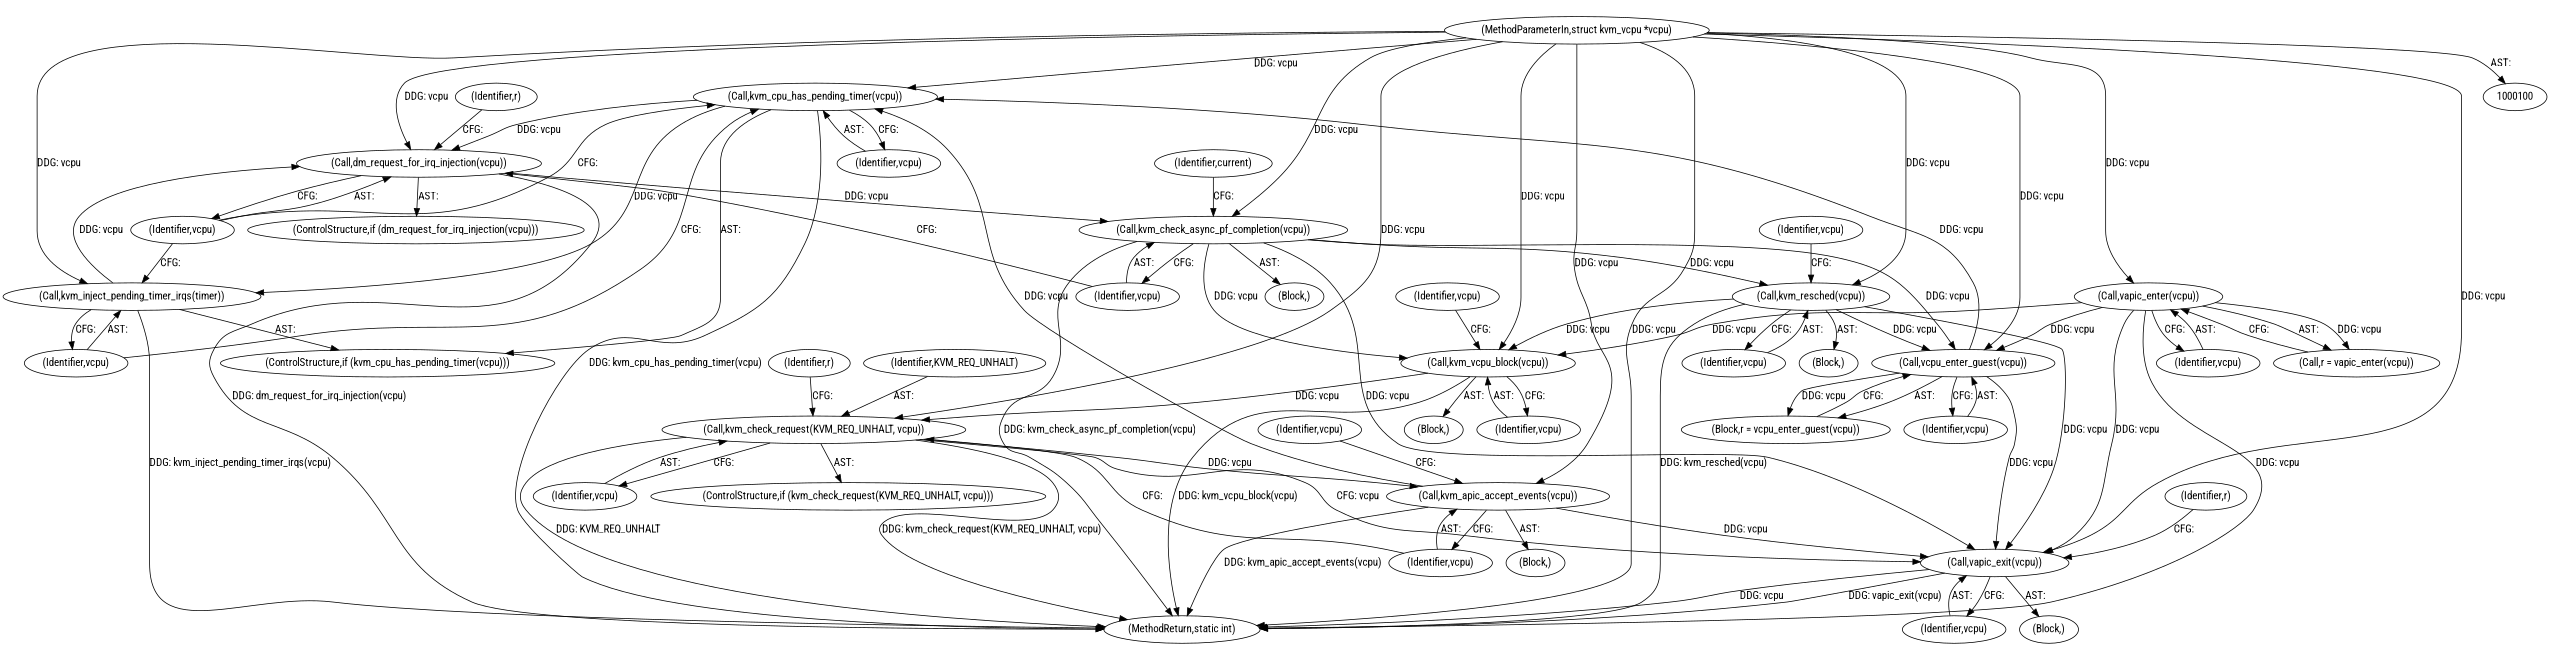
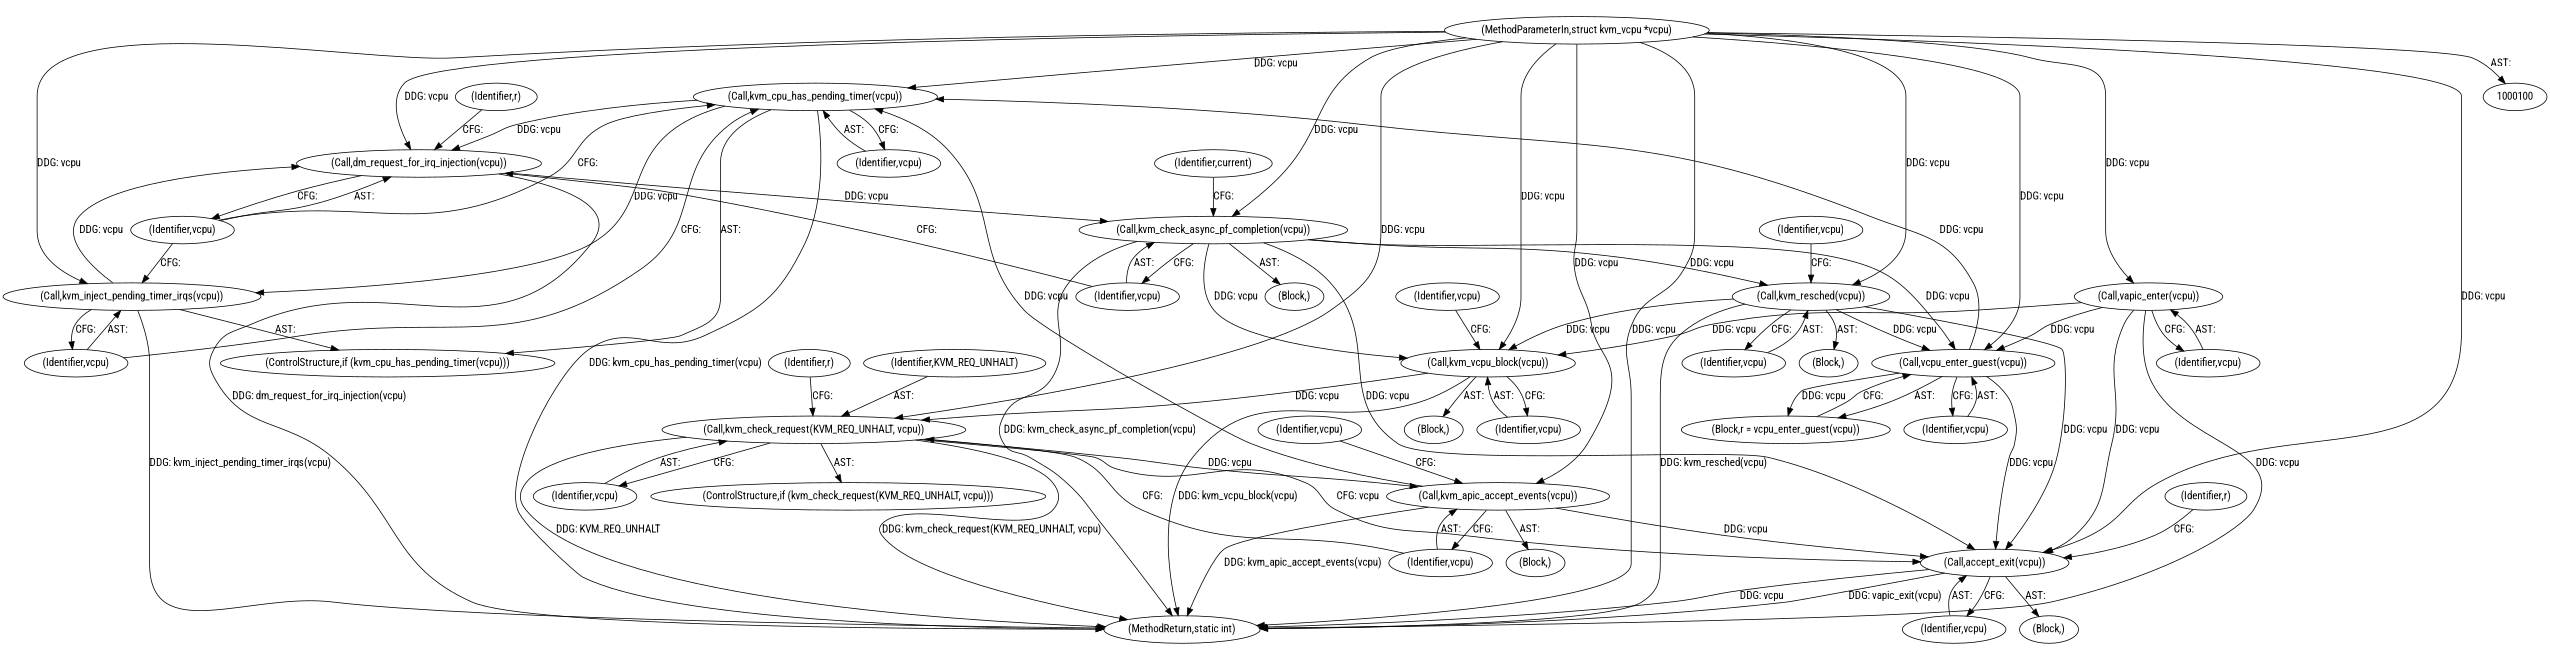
node "(ControlStructure,if (dm_request_for_irq_injection(vcpu)))": removed
node "(Call,kvm_inject_pending_timer_irqs(timer))": label "(Call,kvm_inject_pending_timer_irqs(timer))" -> "(Call,kvm_inject_pending_timer_irqs(vcpu))"
node "(Call,r = vapic_enter(vcpu))": removed
node "(Call,vapic_exit(vcpu))": label "(Call,vapic_exit(vcpu))" -> "(Call,accept_exit(vcpu))"
